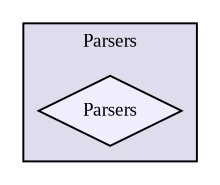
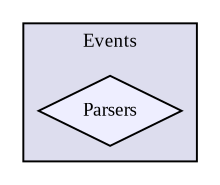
cluster "Parsers": label "Parsers" -> "Events"
